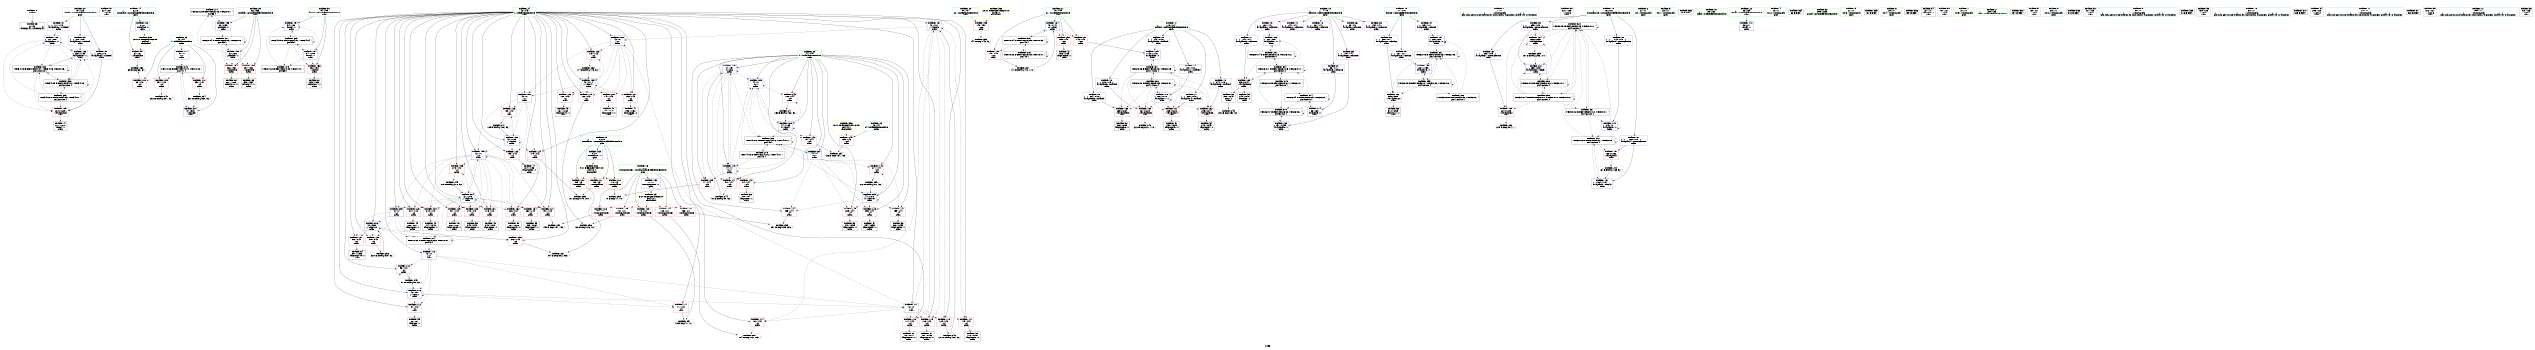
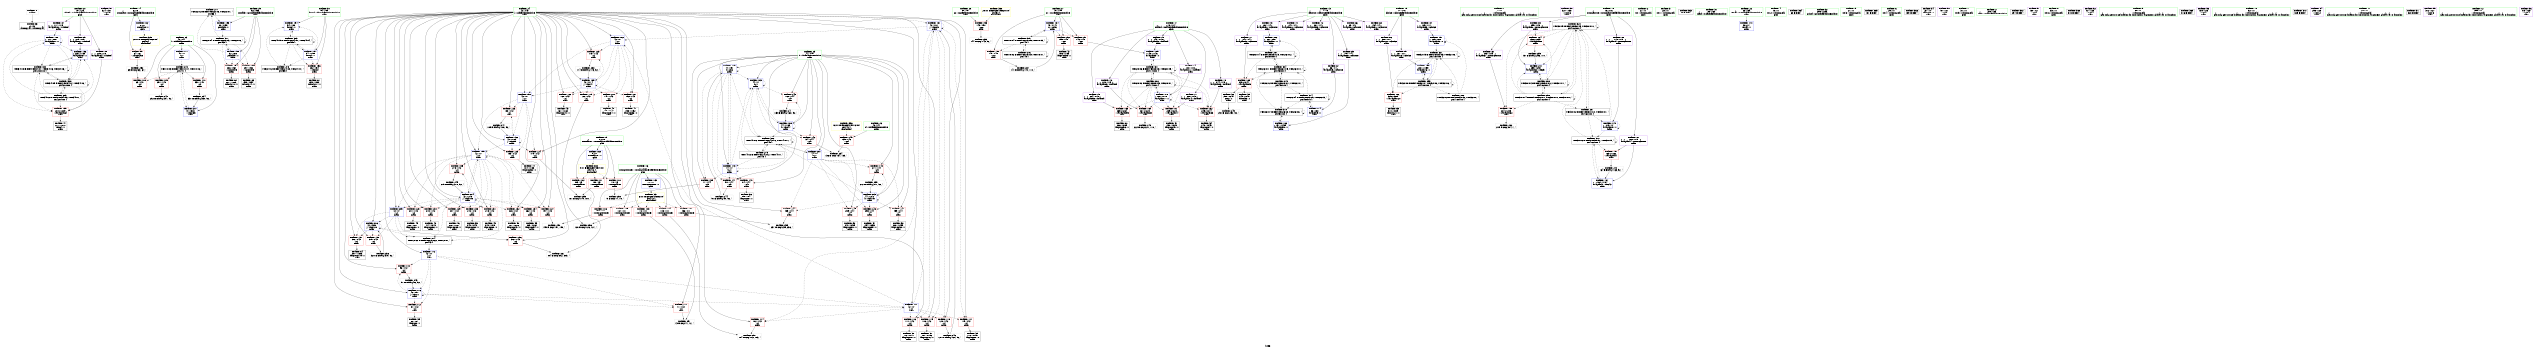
edge "NodeID: 108" -> "NodeID: 252": reversed
